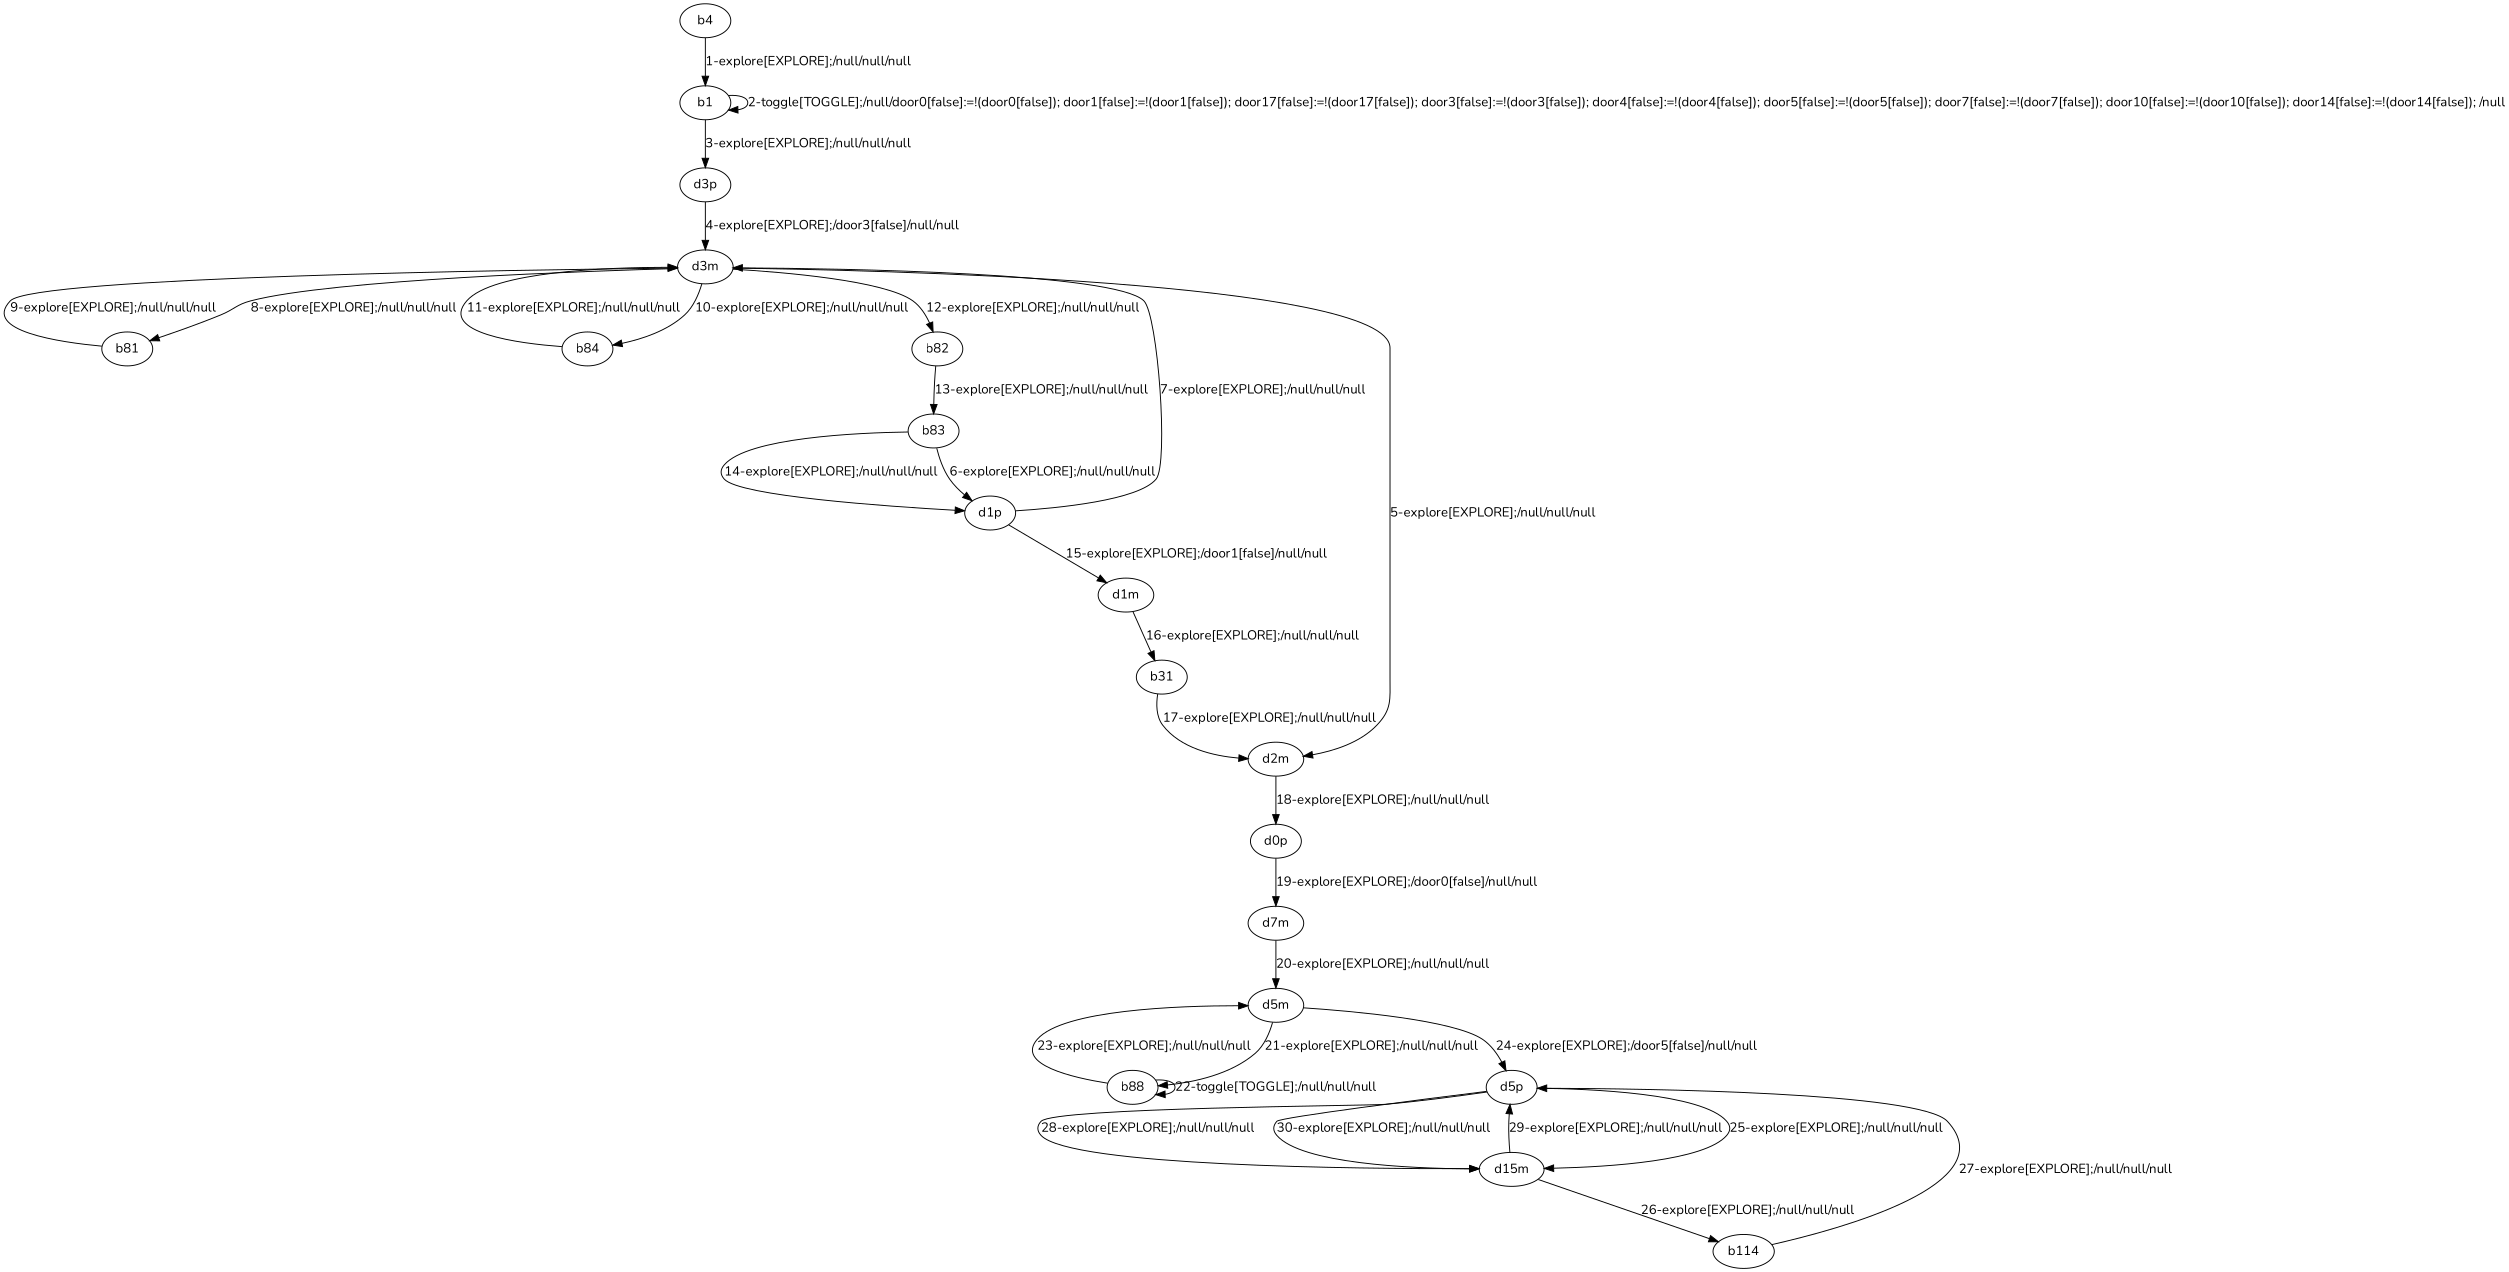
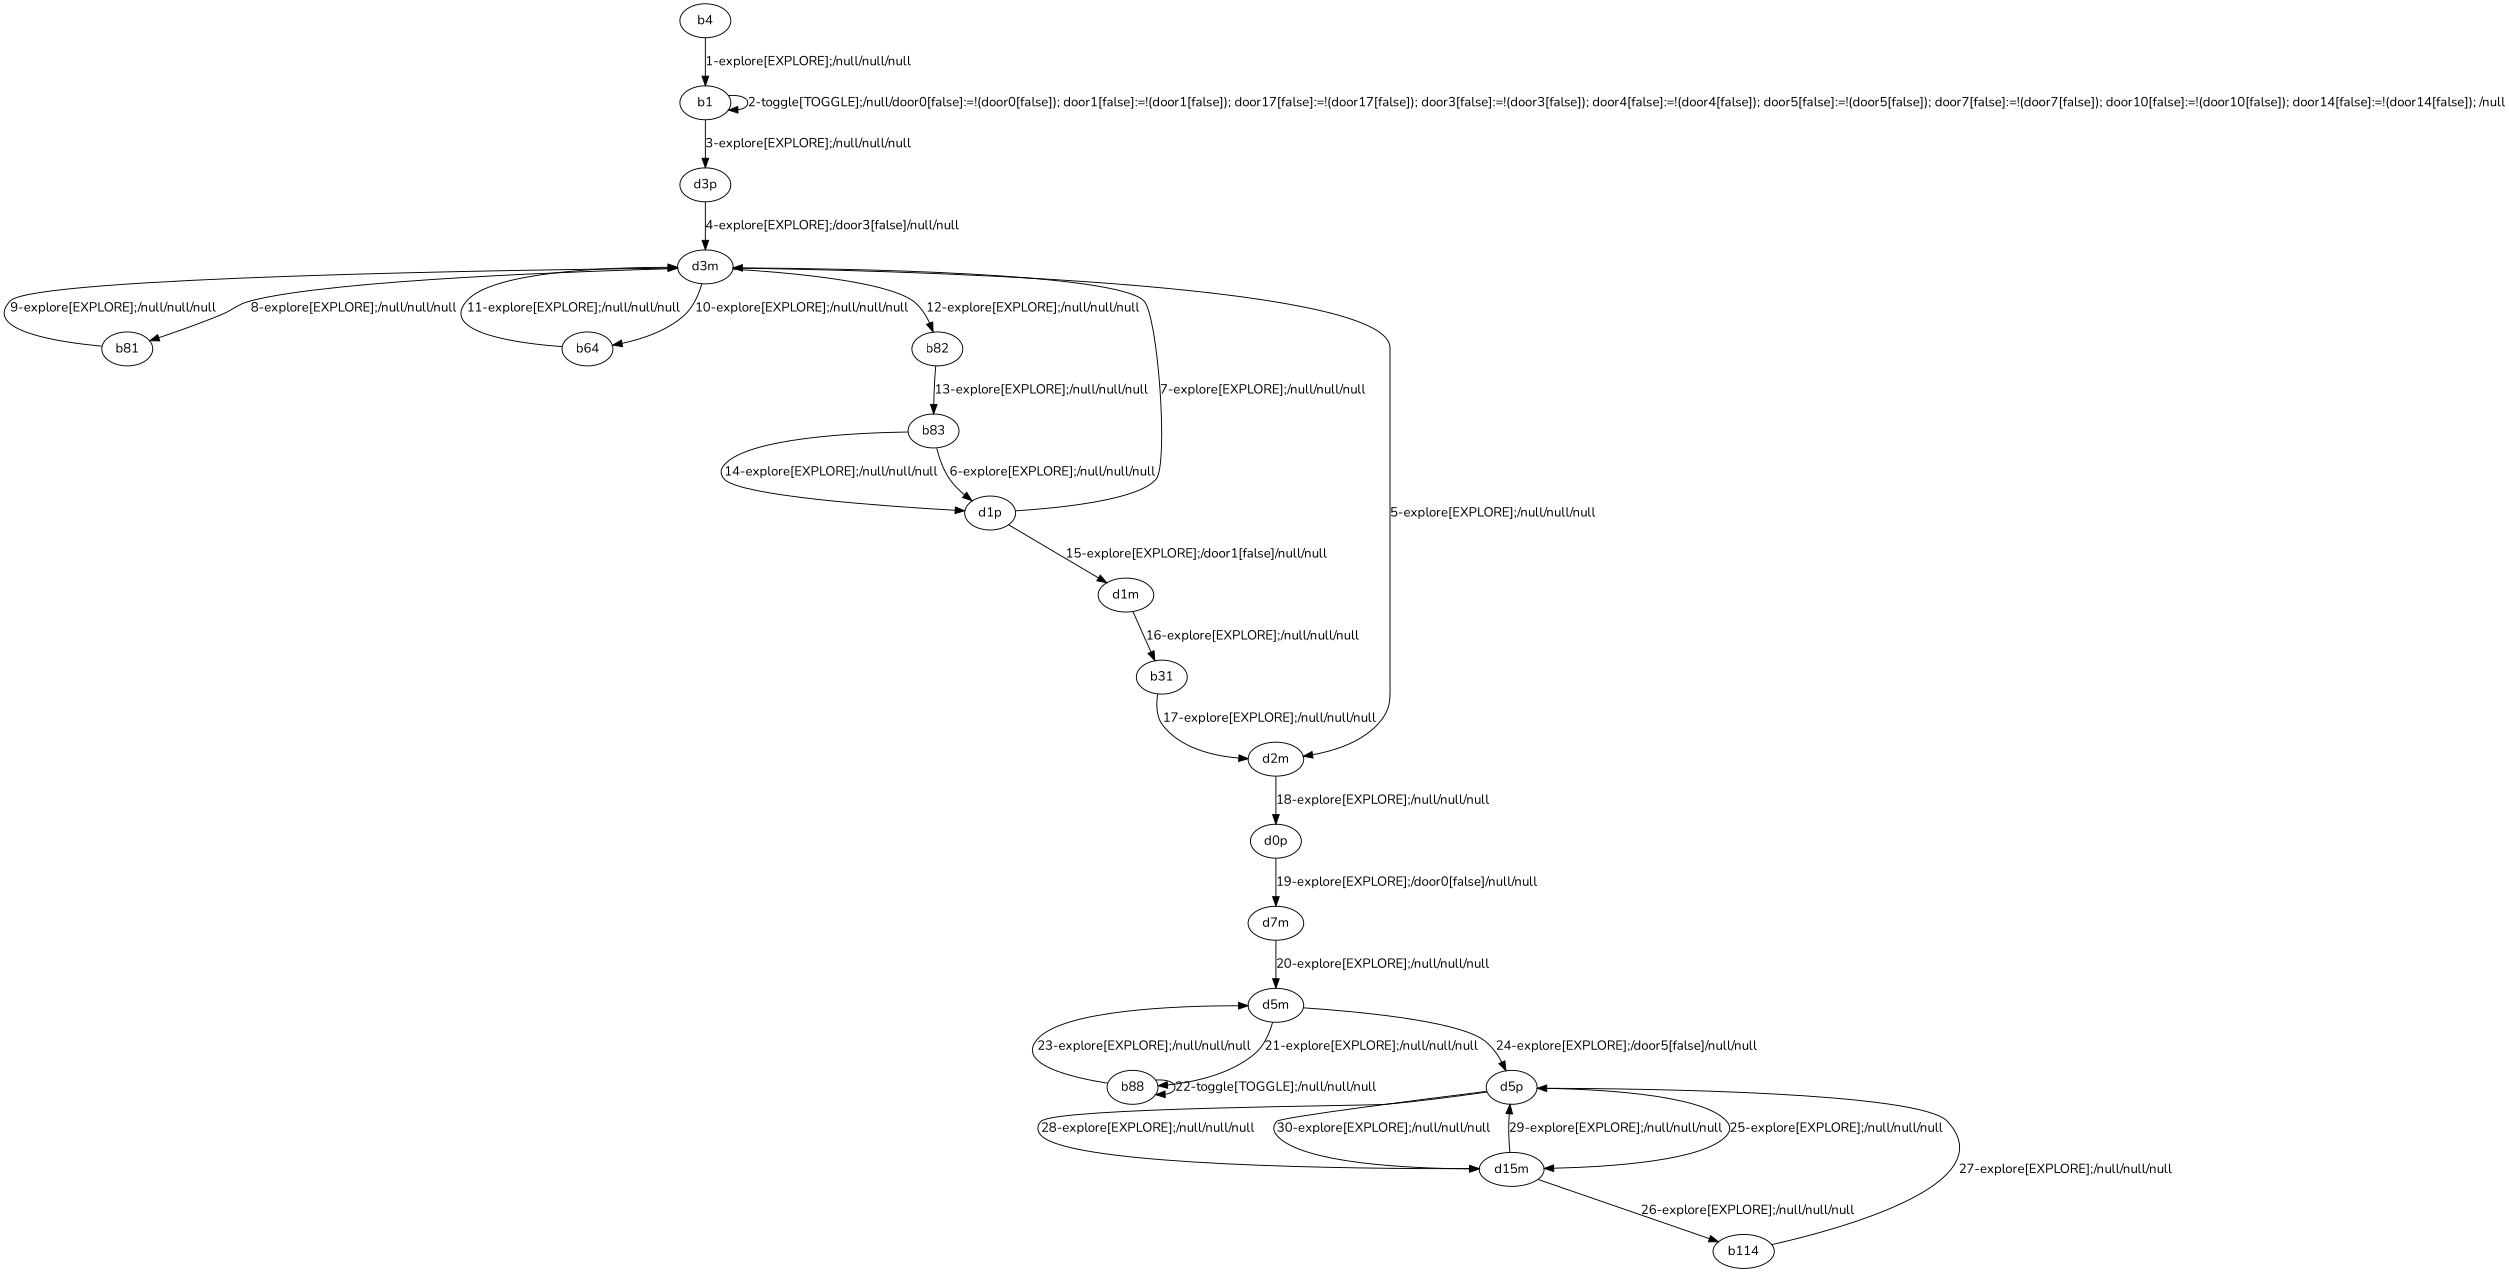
node "b84": label "b84" -> "b64"
